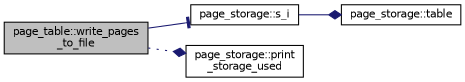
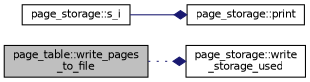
node "page_storage::table": label "page_storage::table" -> "page_storage::print"
edge "page_table::write_pages _to_file" -> "page_storage::s_i": removed
node "page_storage::print _storage_used": label "page_storage::print _storage_used" -> "page_storage::write _storage_used"
